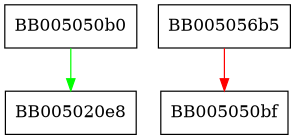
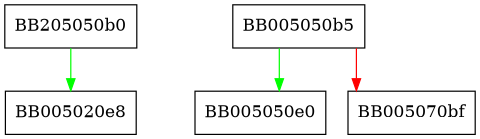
node "BB005050b0": label "BB005050b0" -> "BB205050b0"
node "BB005056b5": label "BB005056b5" -> "BB005050b5"
node "BB005050bf": label "BB005050bf" -> "BB005070bf"
node "BB005050e0": added
